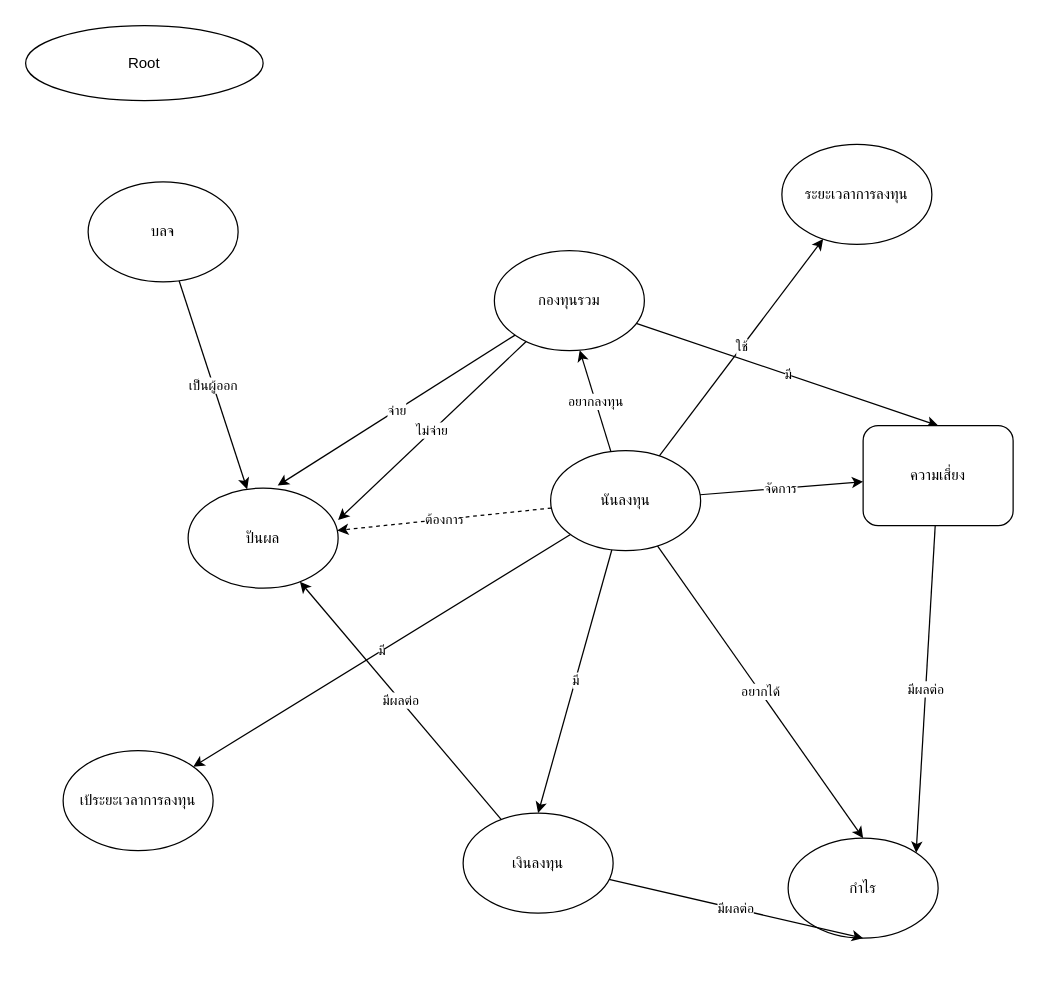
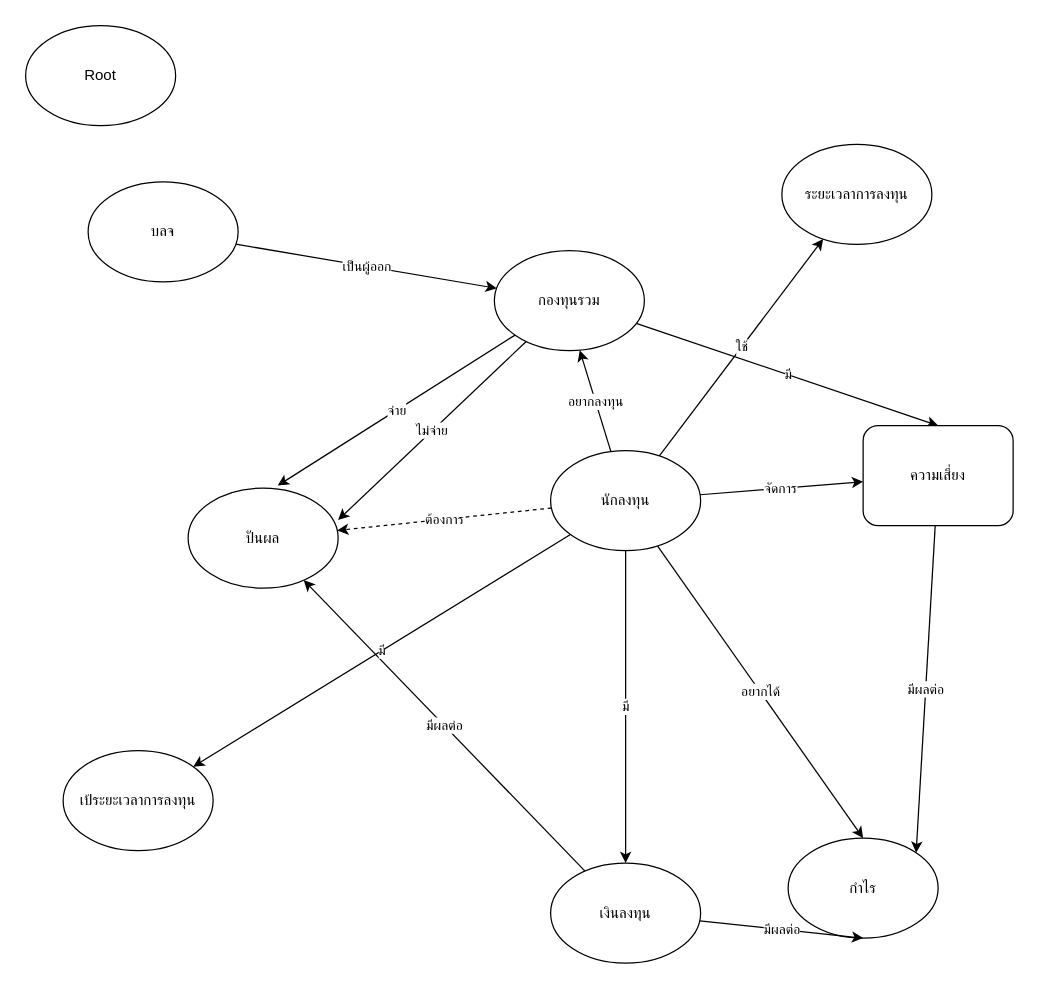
node "Root": size 238x75 -> 150x100
edge "บลจ" -> "ปันผล": now "บลจ" -> "กองทุนรวม"
node "นันลงทุน": label "นันลงทุน" -> "นักลงทุน"
node "เงินลงทุน": moved (538, 863) -> (626, 913)
